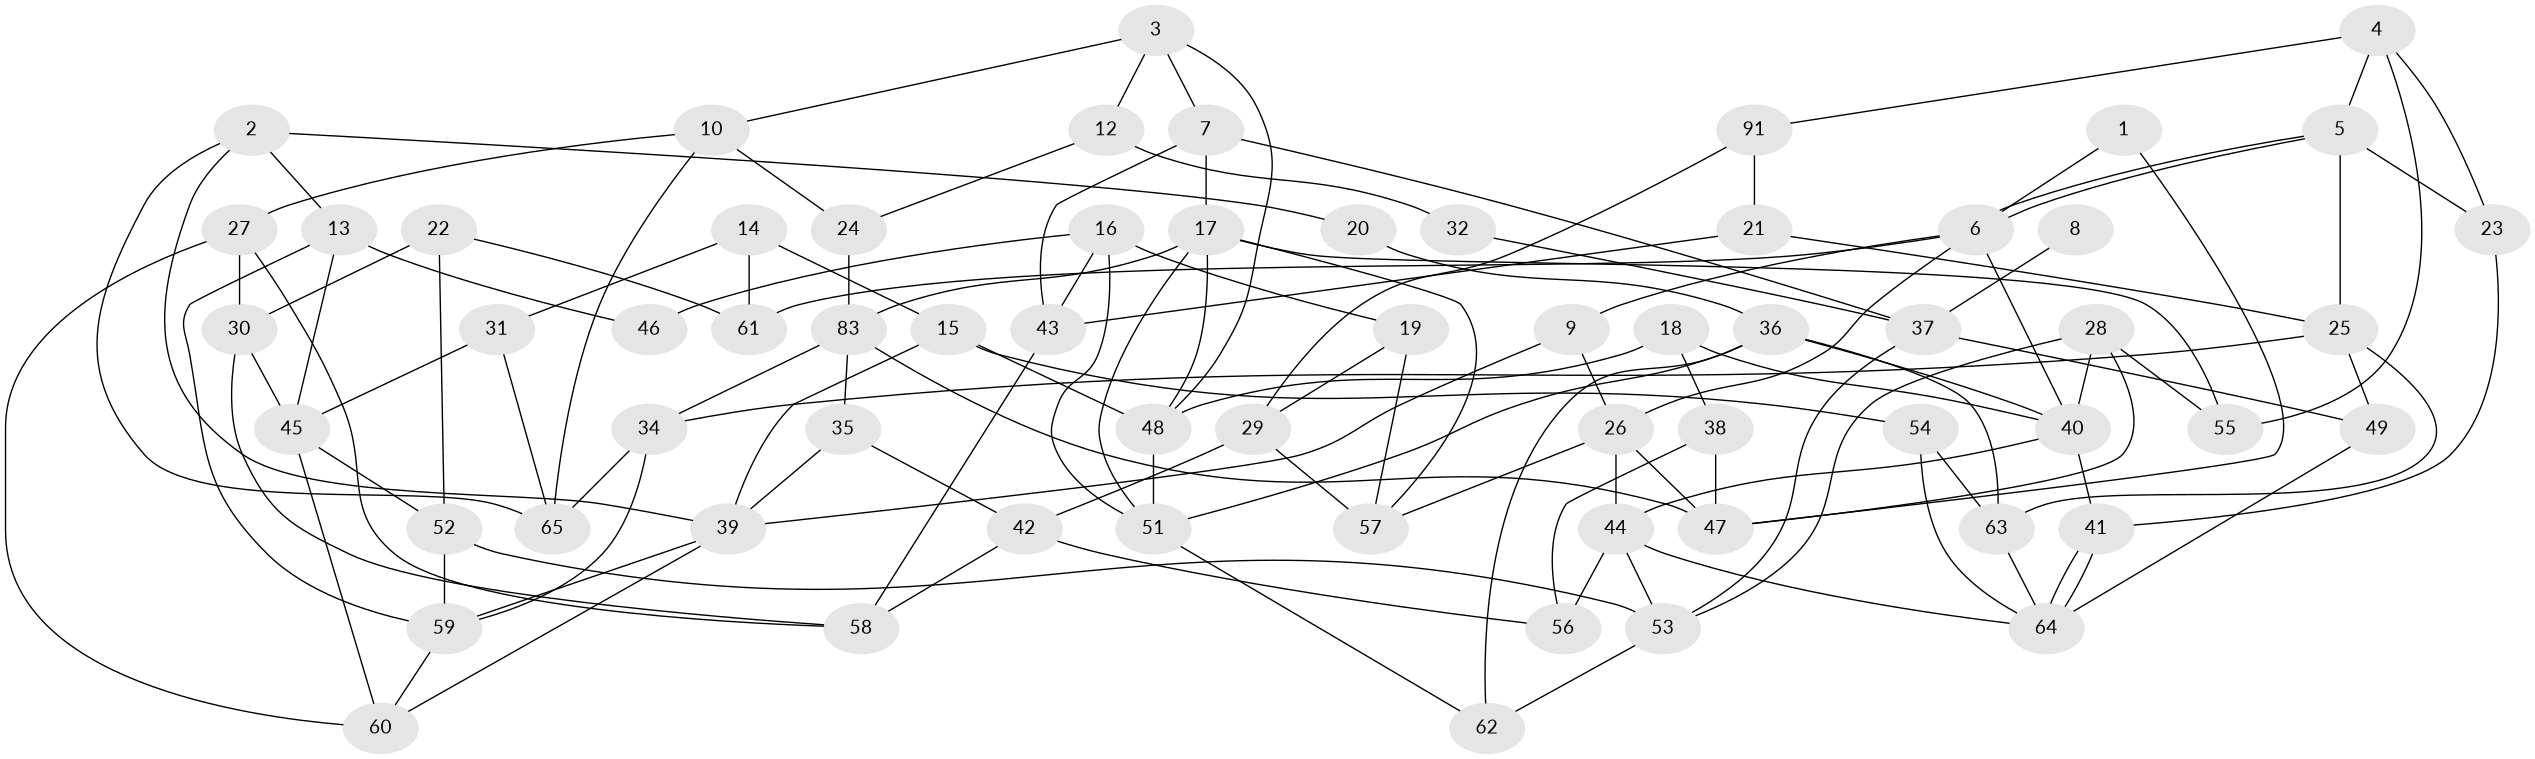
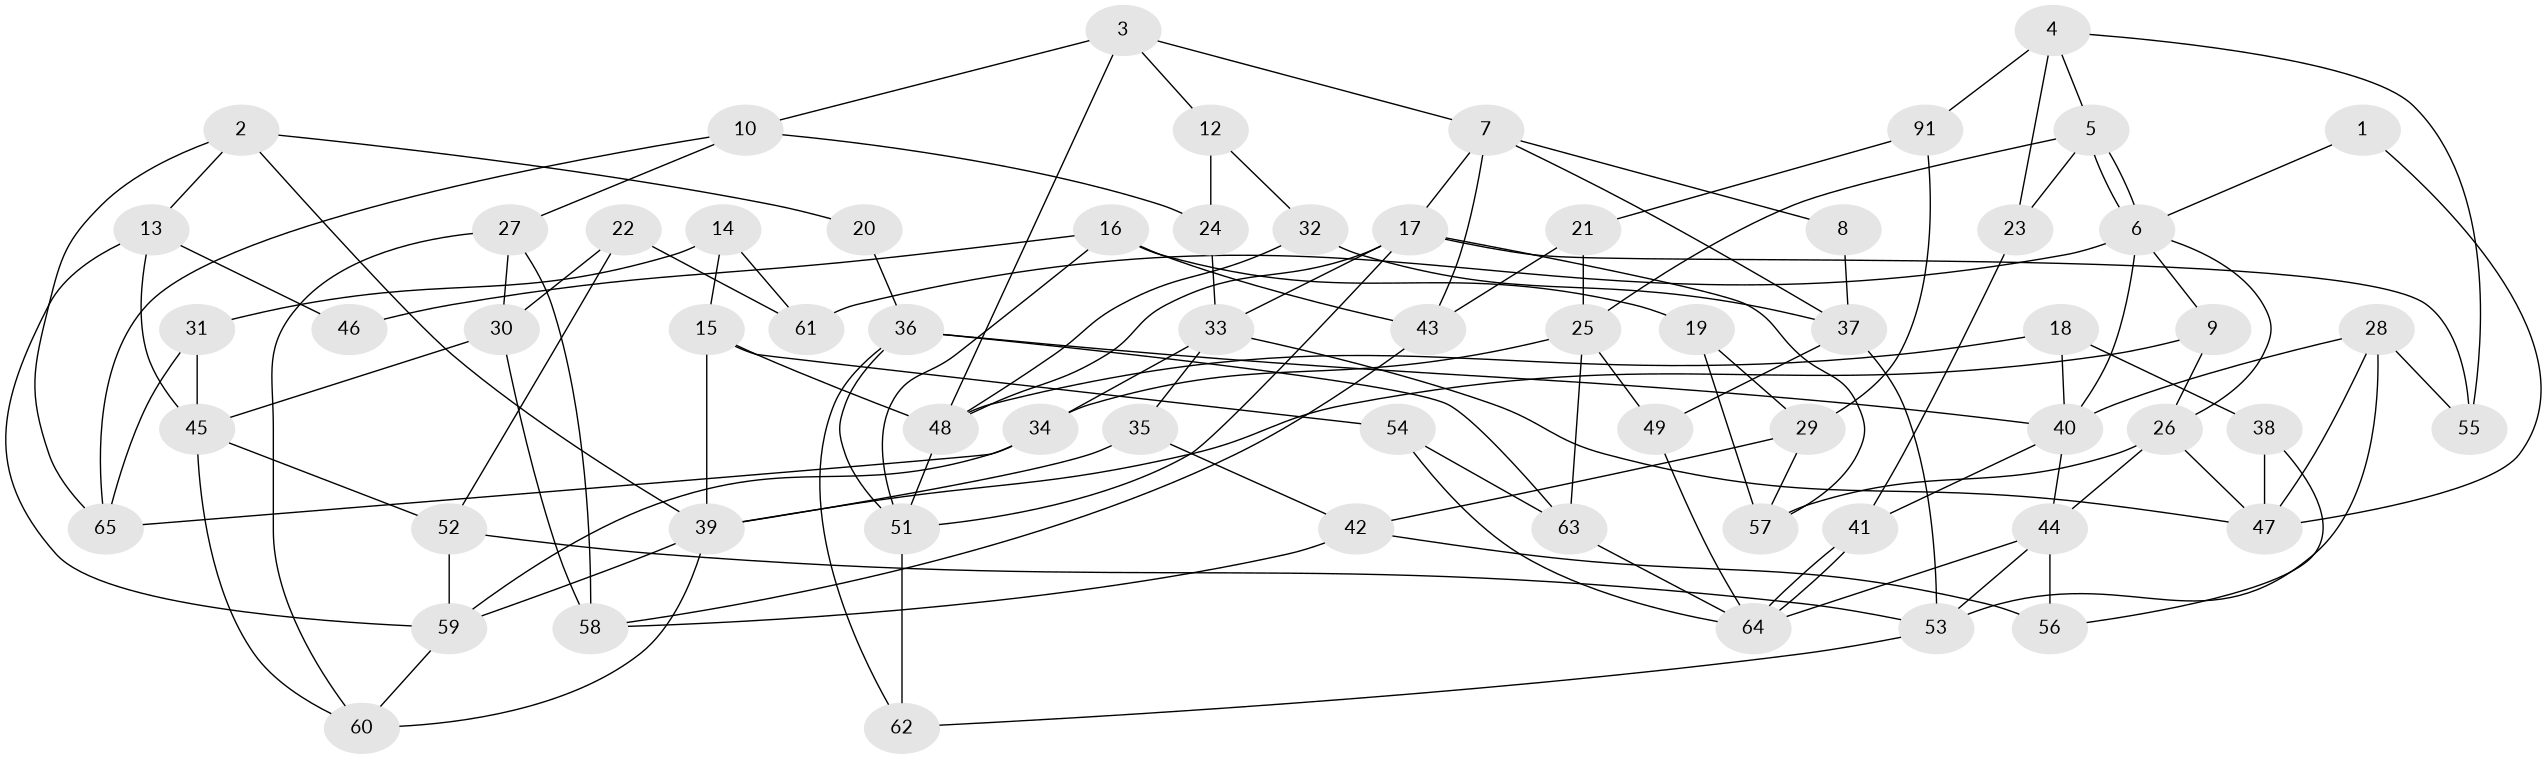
edge "7" -- "8": added
edge "32" -- "48": added
node "83": label "83" -> "33"
